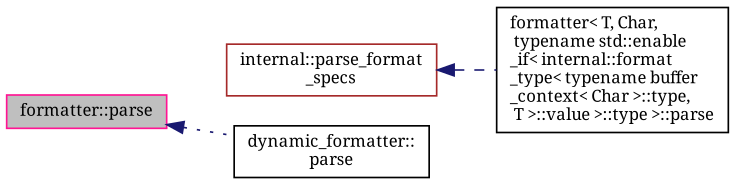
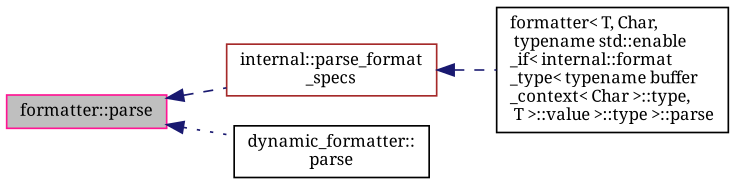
edge "internal::parse_format _specs" -> "formatter::parse": added
